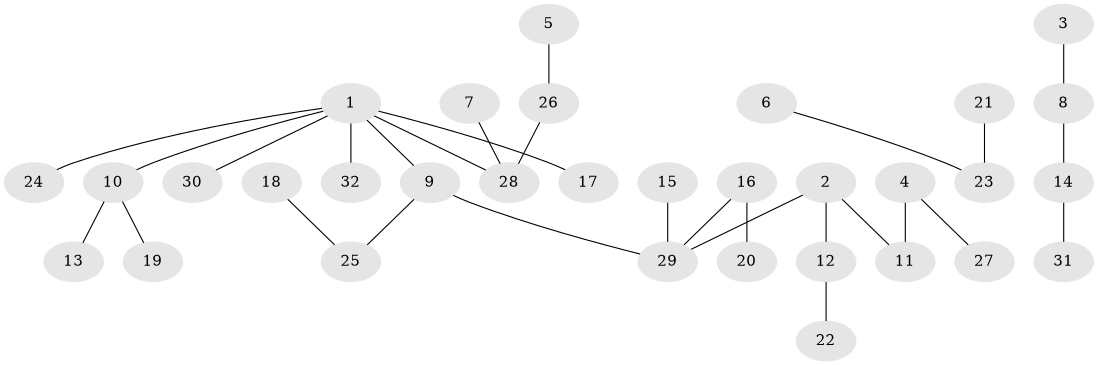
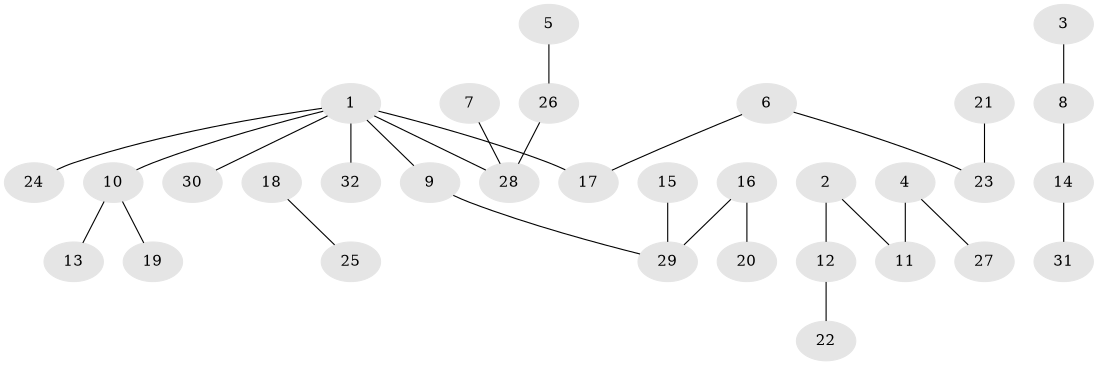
edge "6" -- "17": added
edge "2" -- "29": removed
edge "9" -- "25": removed
